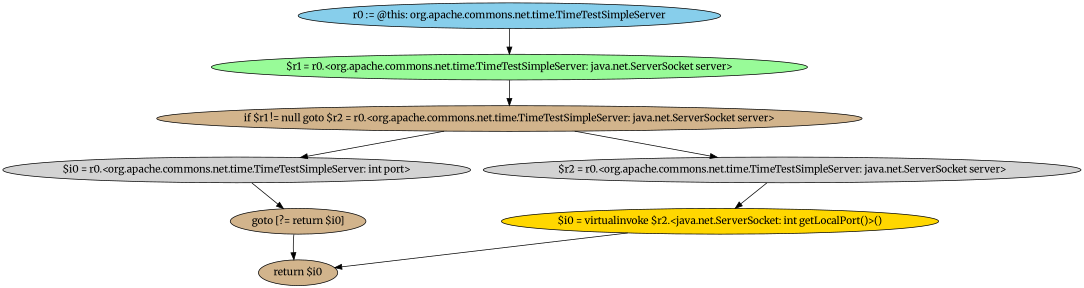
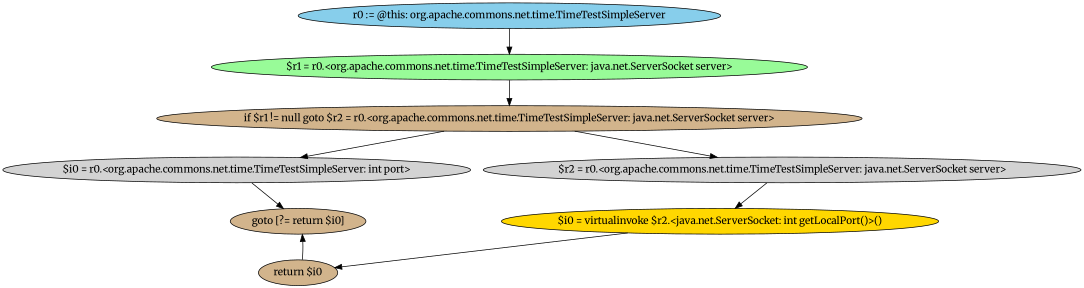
edge "goto [?= return $i0]" -> "return $i0": reversed
